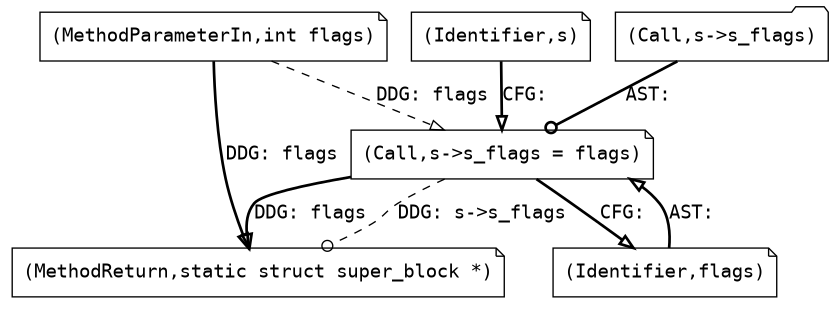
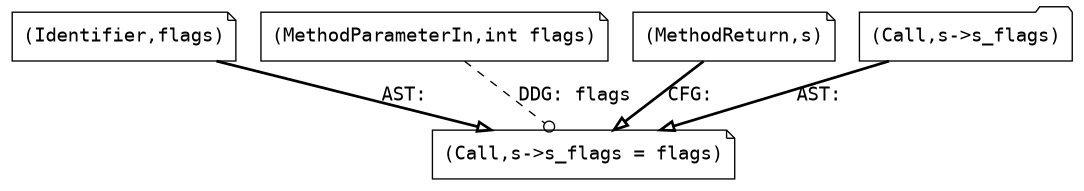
node "(Identifier,s)": label "(Identifier,s)" -> "(MethodReturn,s)"
edge "(MethodParameterIn,int flags)" -> "(Call,s->s_flags = flags)": arrowhead onormal -> odot
edge "(Call,s->s_flags)" -> "(Call,s->s_flags = flags)": arrowhead odot -> onormal
edge "(Call,s->s_flags = flags)" -> "(Identifier,flags)": removed, label "CFG:"
node "(MethodReturn,static struct super_block *)": removed
